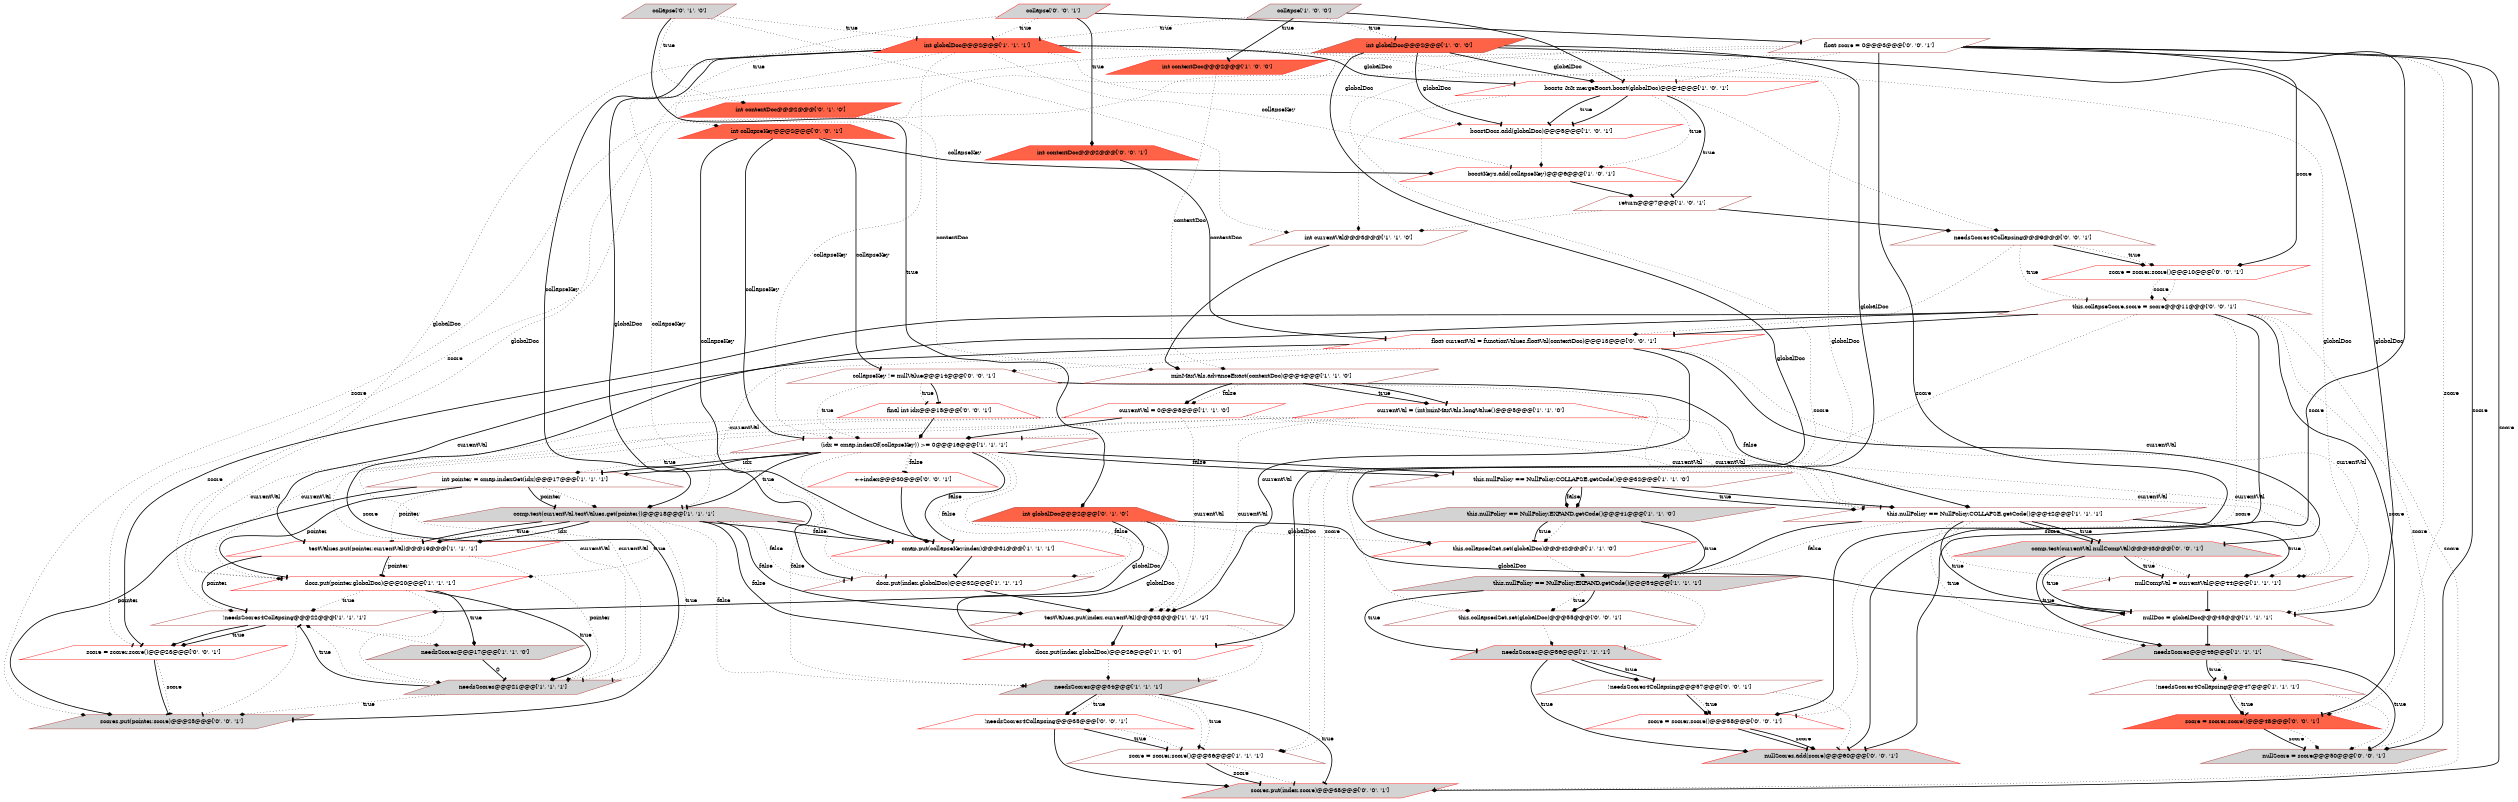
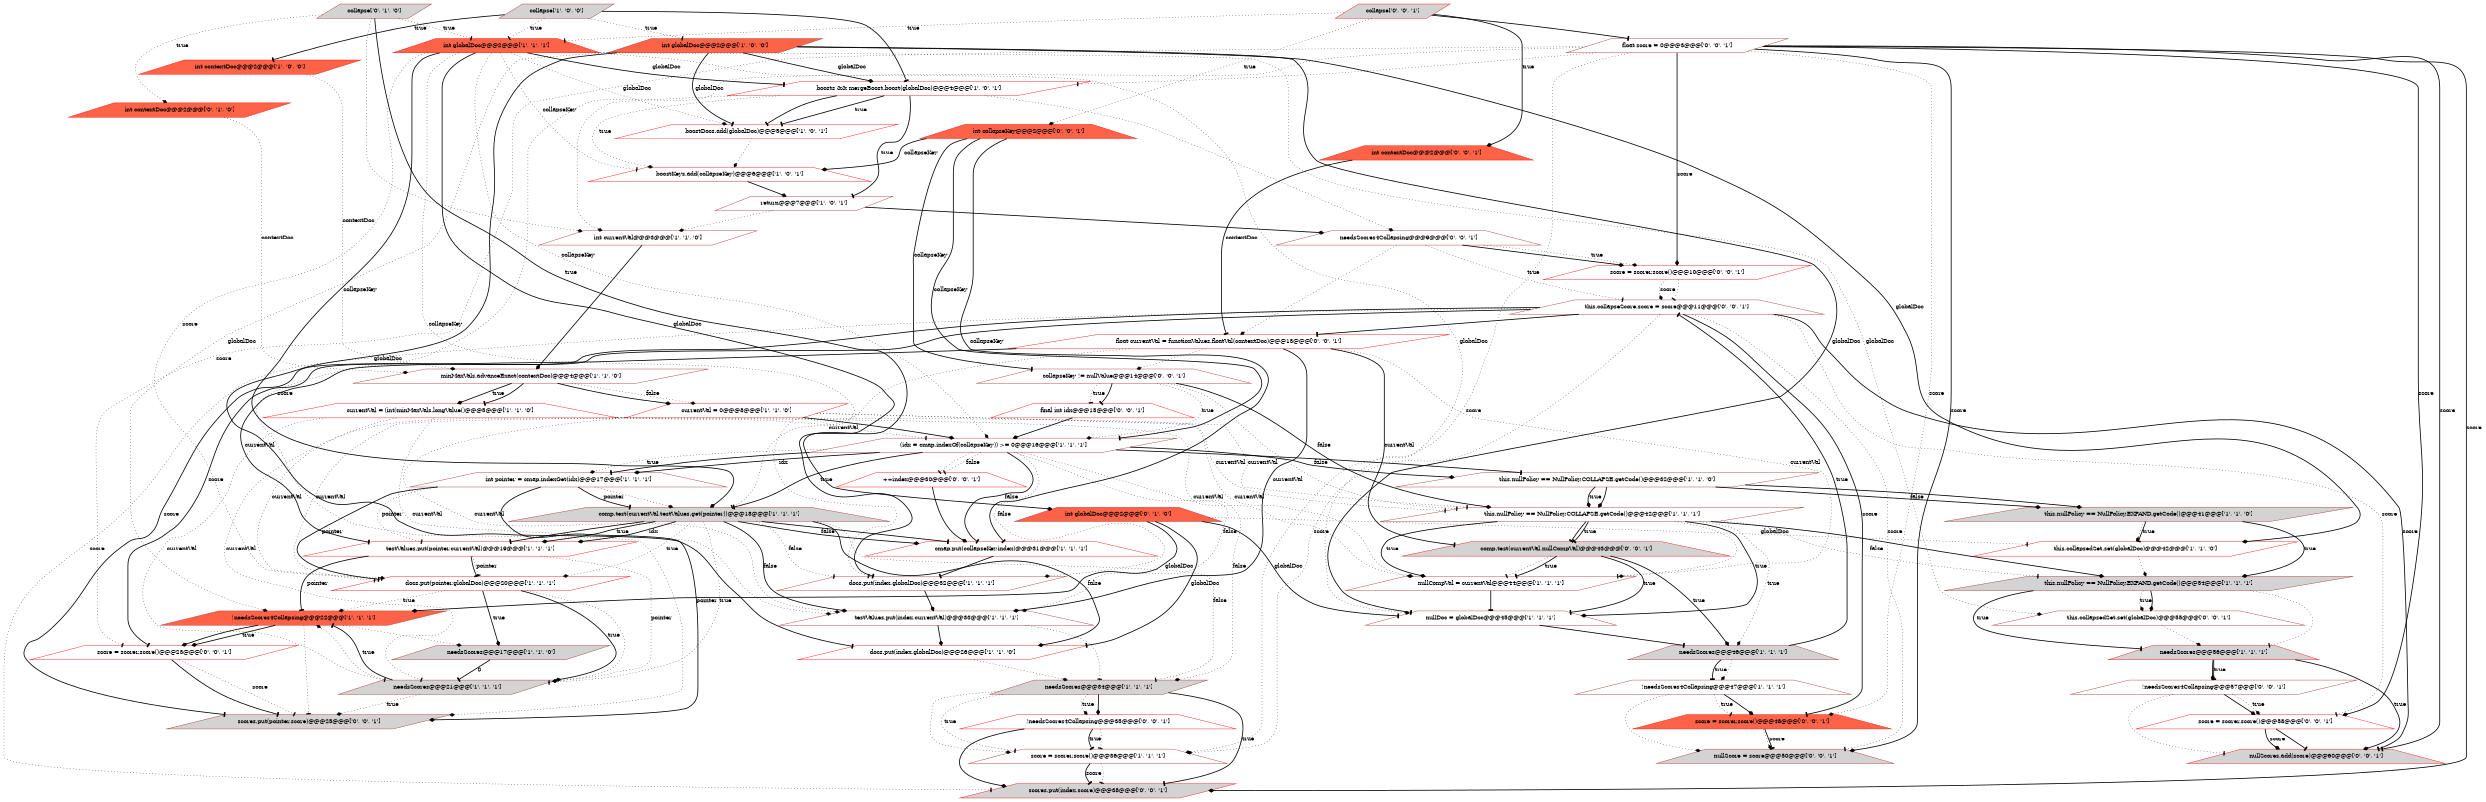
edge "int globalDoc@@@2@@@['1', '1', '1']" -> "docs.put(pointer,globalDoc)@@@20@@@['1', '1', '1']": label "globalDoc" -> "score"
node "!needsScores4Collapsing@@@22@@@['1', '1', '1']": fillcolor white -> tomato
edge "needsScores@@@46@@@['1', '1', '1']" -> "nullScore = score@@@50@@@['0', '0', '1']": now "needsScores@@@46@@@['1', '1', '1']" -> "this.collapseScore.score = score@@@11@@@['0', '0', '1']"
node "nullScore = score@@@50@@@['0', '0', '1']": shape parallelogram -> trapezium
